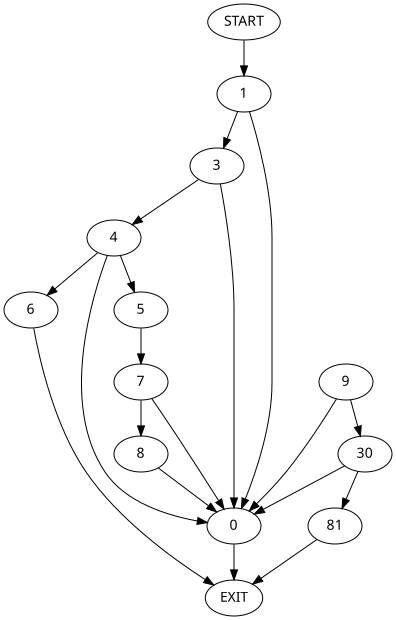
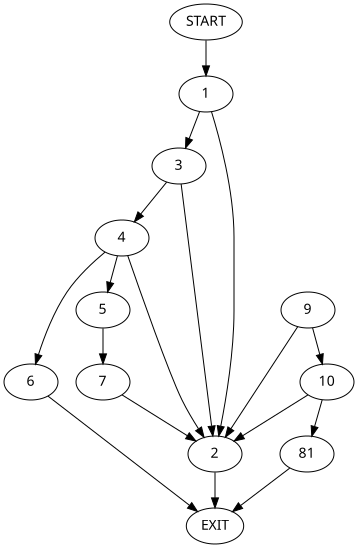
node "8": removed
node "30": label "30" -> "10"
node "0": label "0" -> "2"
